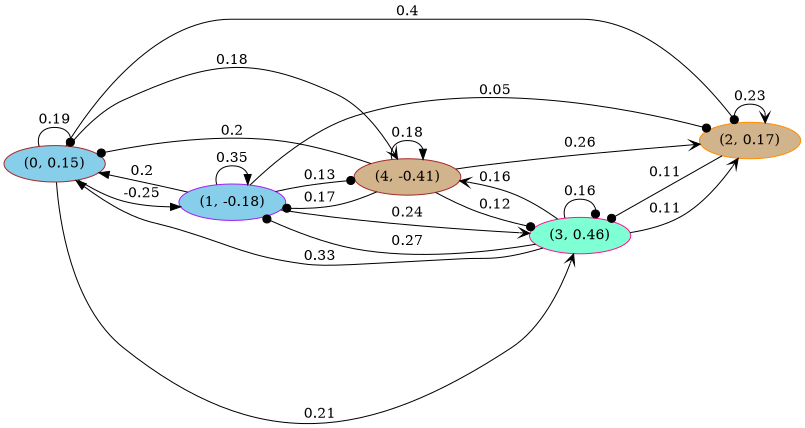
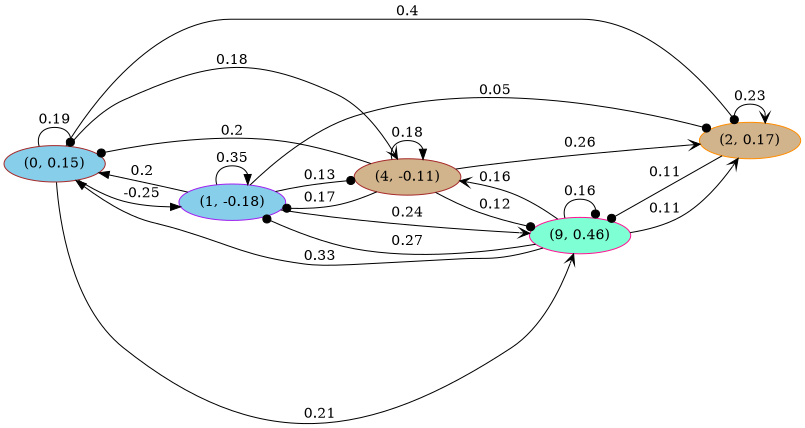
node "(4, -0.41)": label "(4, -0.41)" -> "(4, -0.11)"
node "(3, 0.46)": label "(3, 0.46)" -> "(9, 0.46)"
